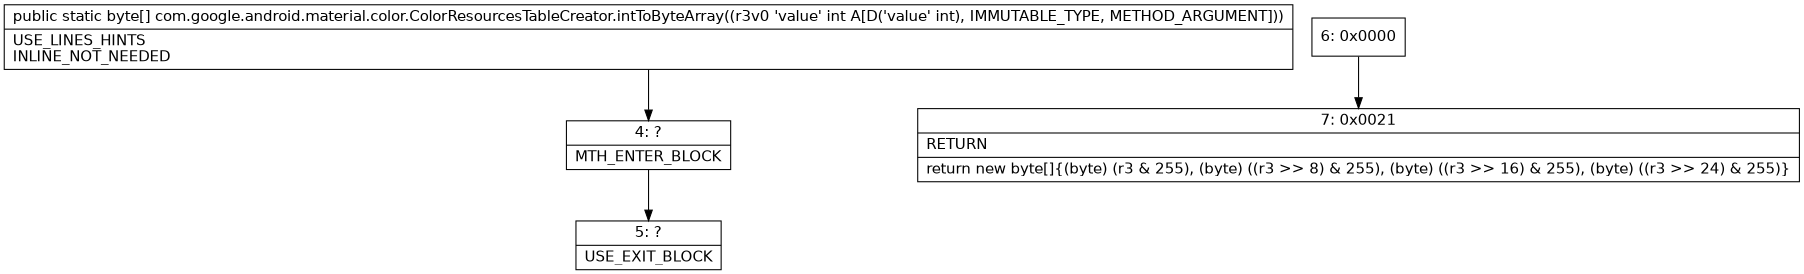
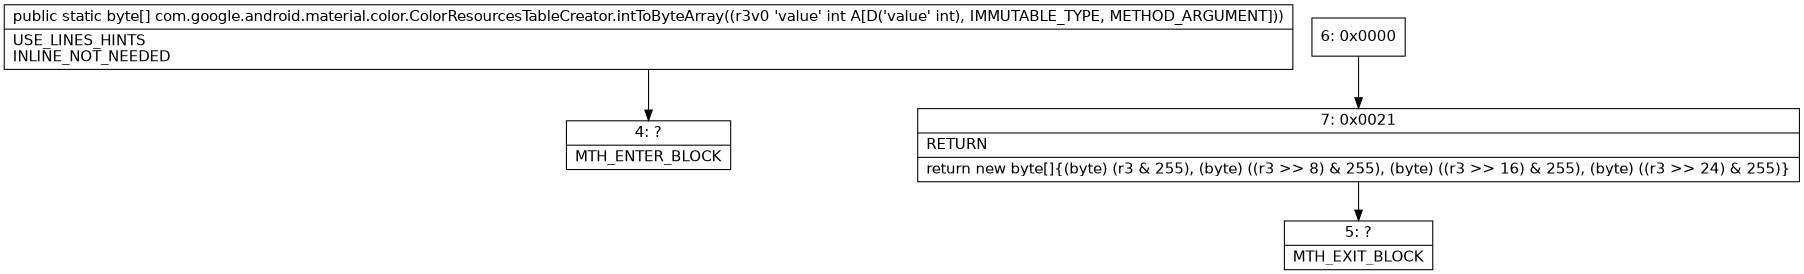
edge "4: ?" -> "5: ?": now "7: 0x0021" -> "5: ?"
node "5: ?": text "USE_EXIT_BLOCK" -> "MTH_EXIT_BLOCK"
